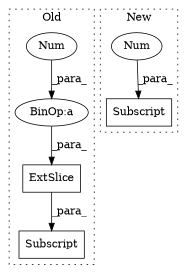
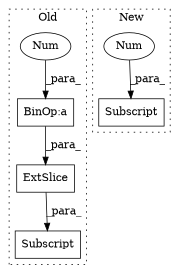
node "BinOp:a": shape ellipse -> box
